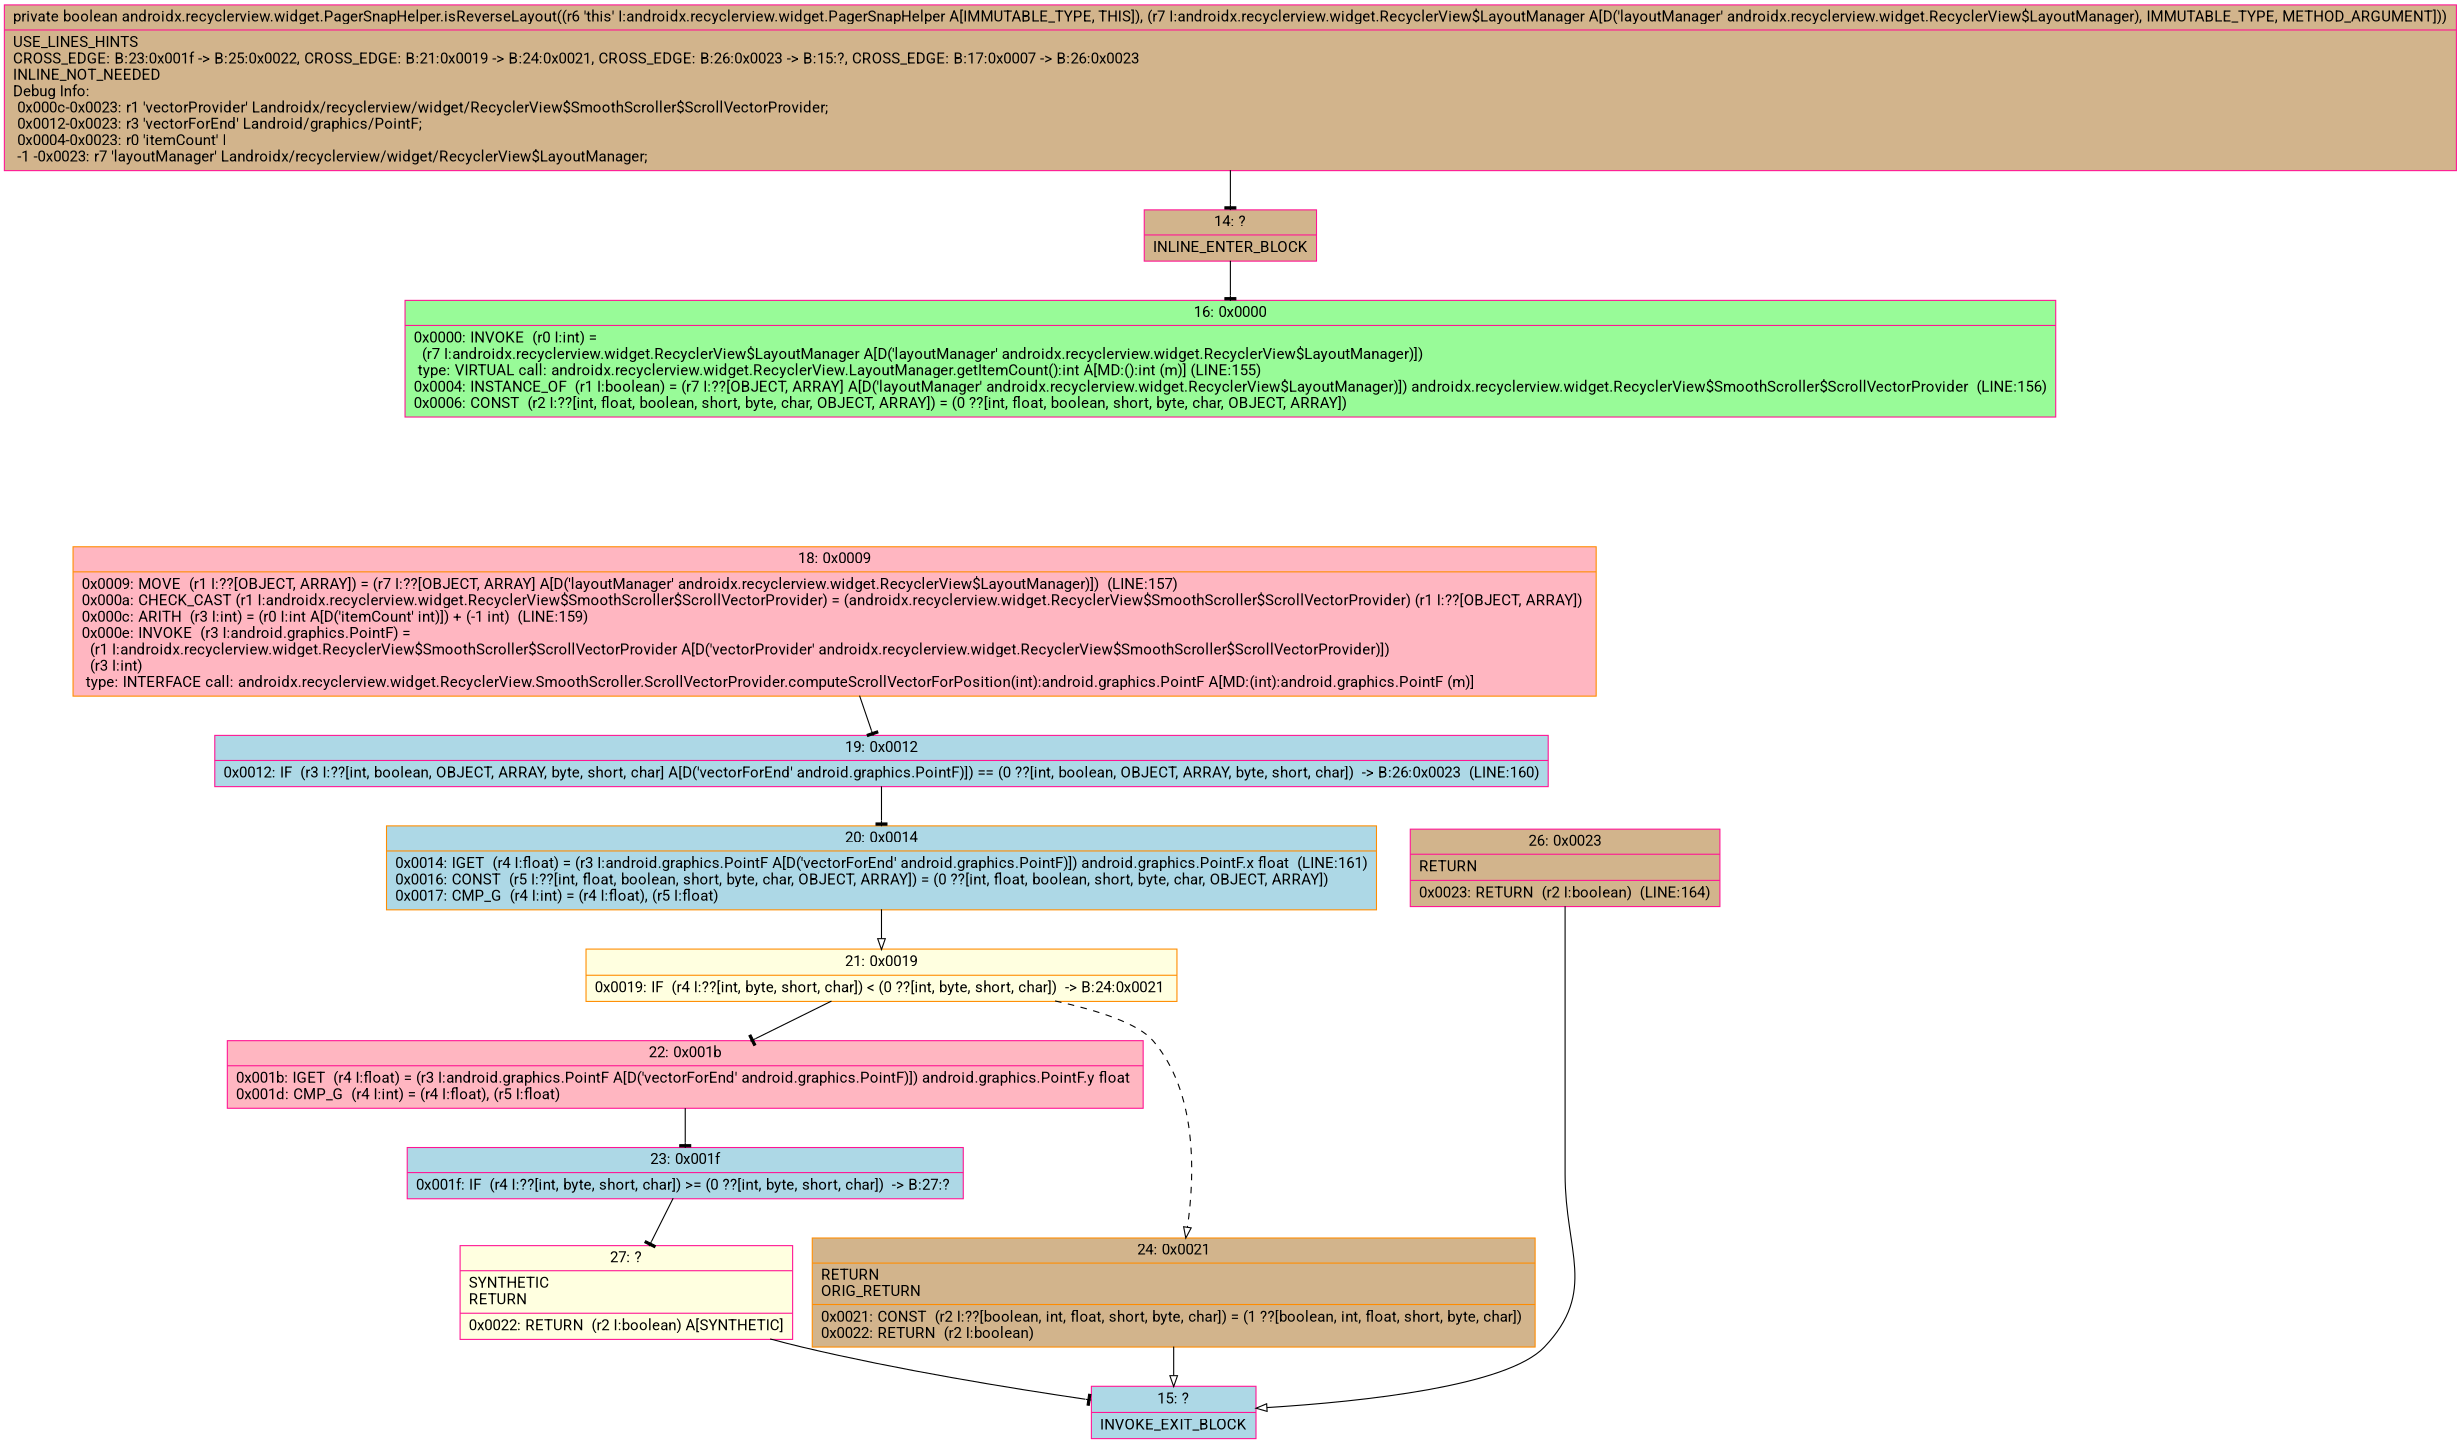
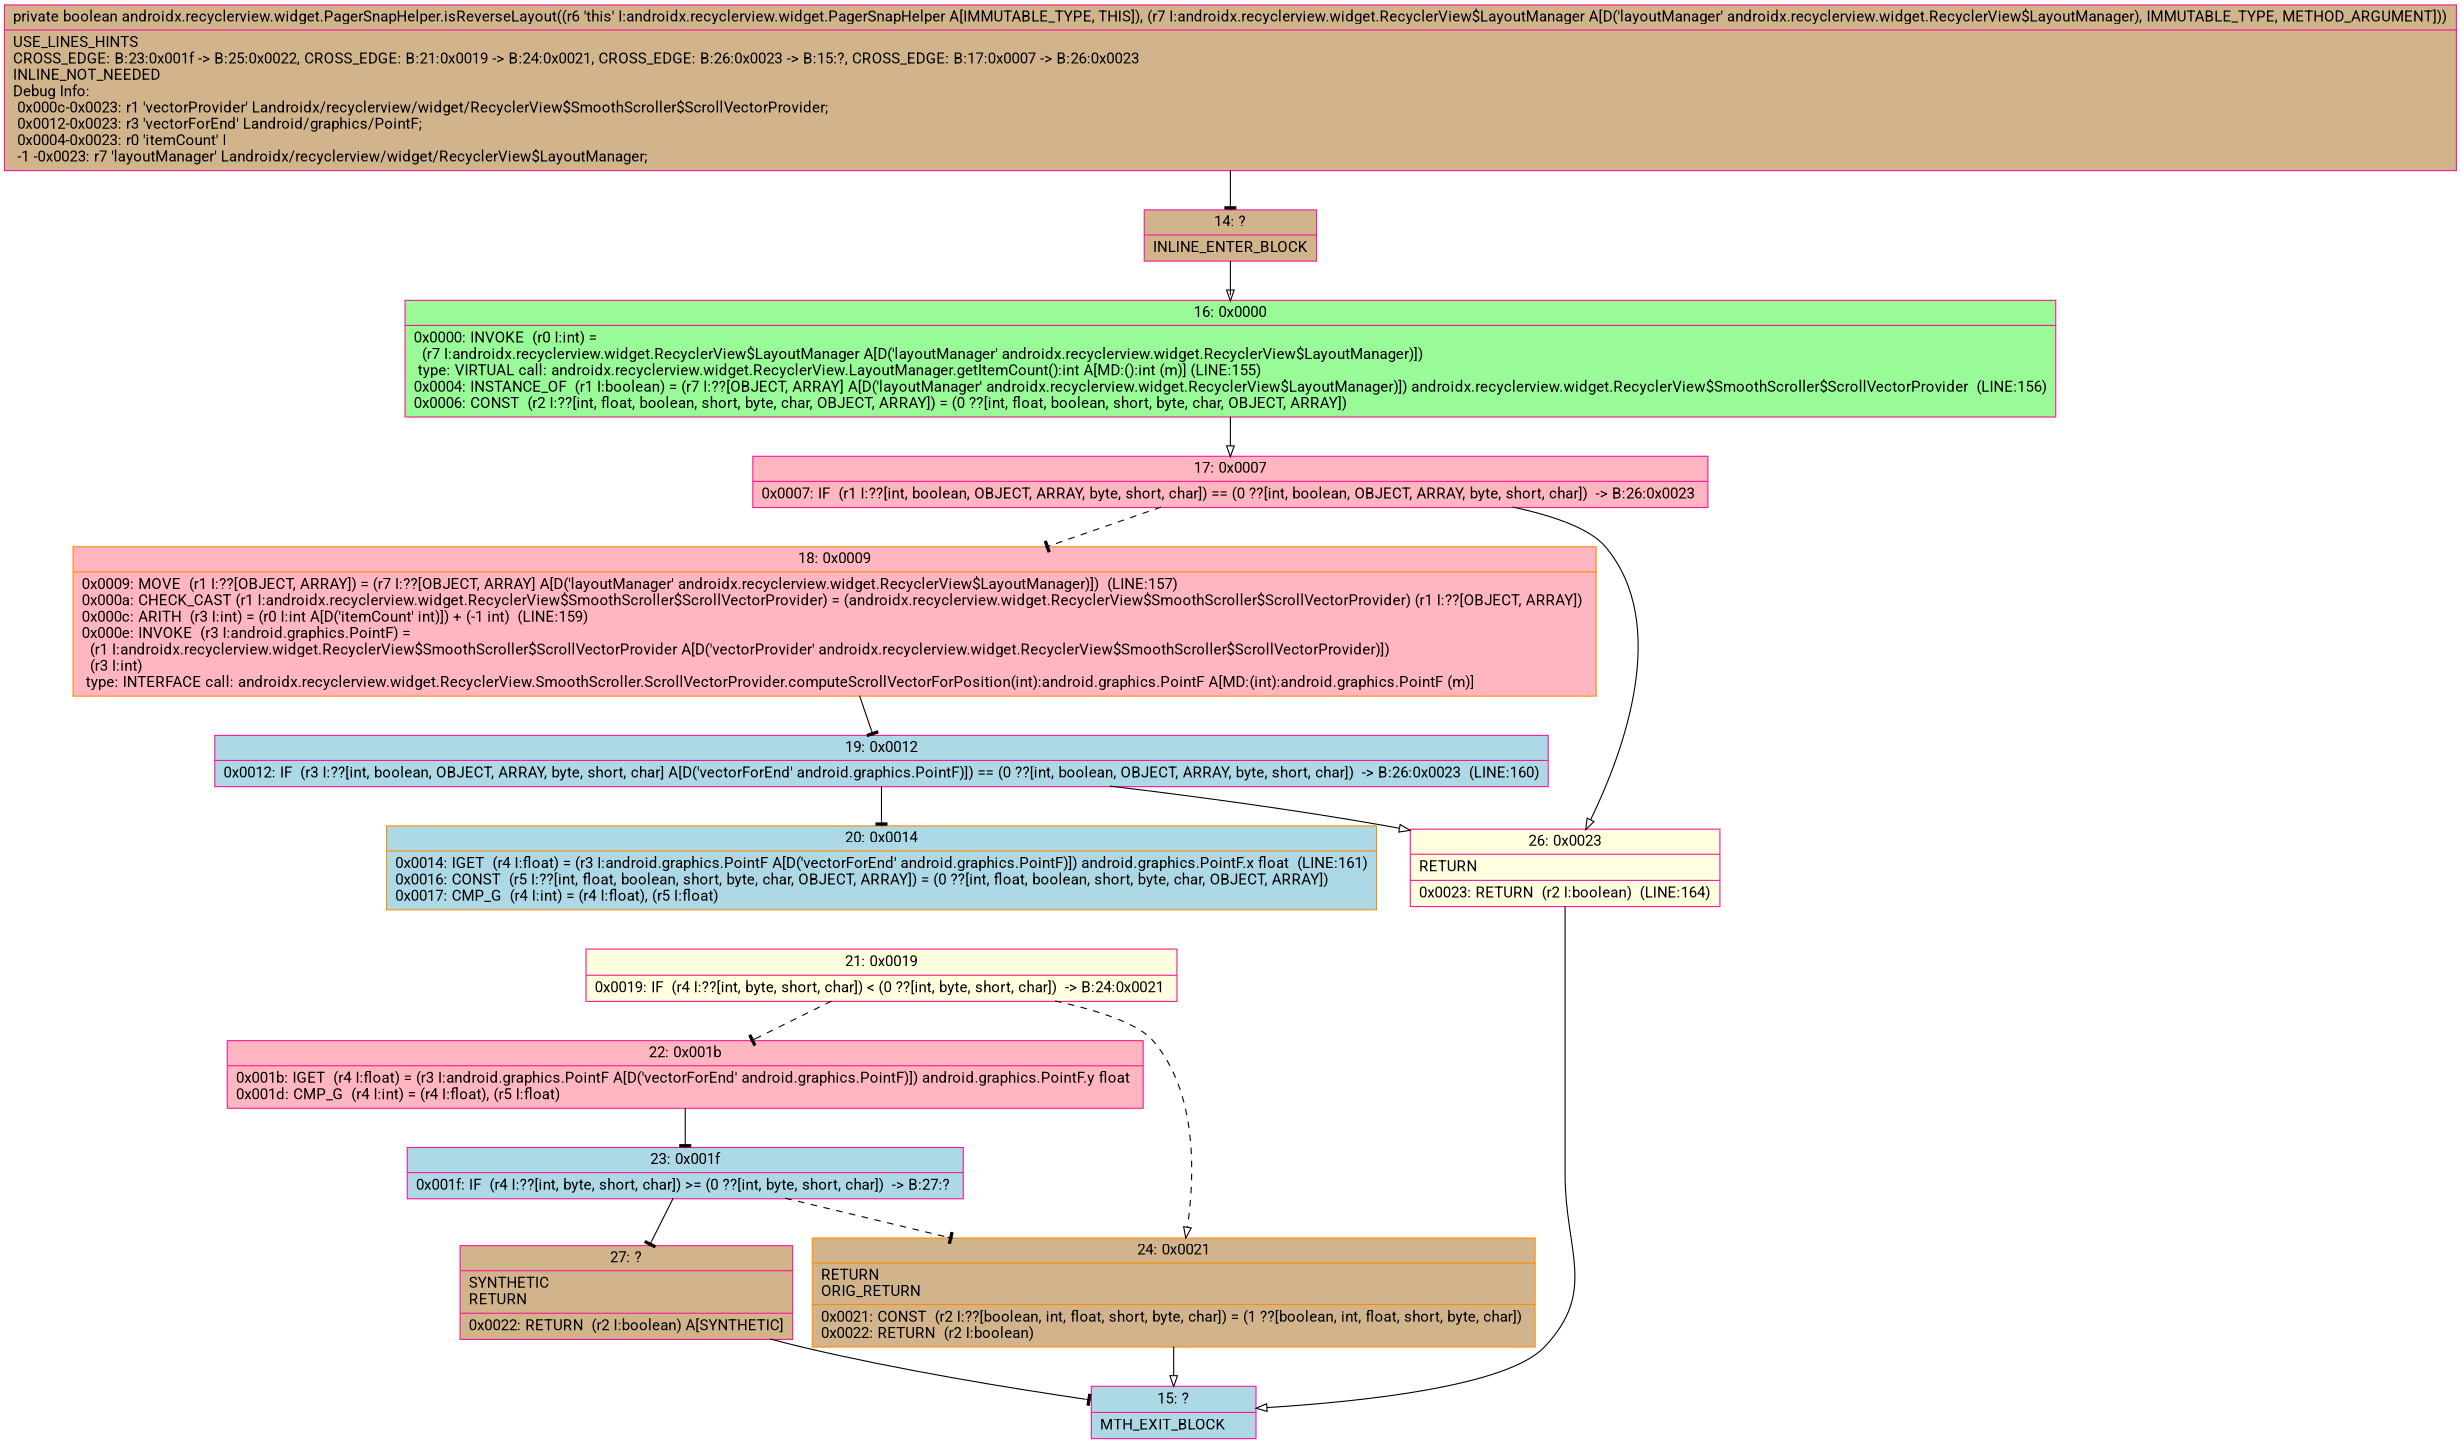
edge "14: ?" -> "16: 0x0000": arrowhead tee -> onormal
node "17: 0x0007": added
edge "19: 0x0012" -> "26: 0x0023": added
node "26: 0x0023": fillcolor tan -> lightyellow
edge "20: 0x0014" -> "21: 0x0019": removed
node "21: 0x0019": color darkorange -> deeppink
edge "21: 0x0019" -> "22: 0x001b": style solid -> dashed
edge "23: 0x001f" -> "24: 0x0021": added
node "27: ?": fillcolor lightyellow -> tan
node "15: ?": text "INVOKE_EXIT_BLOCK" -> "MTH_EXIT_BLOCK"
